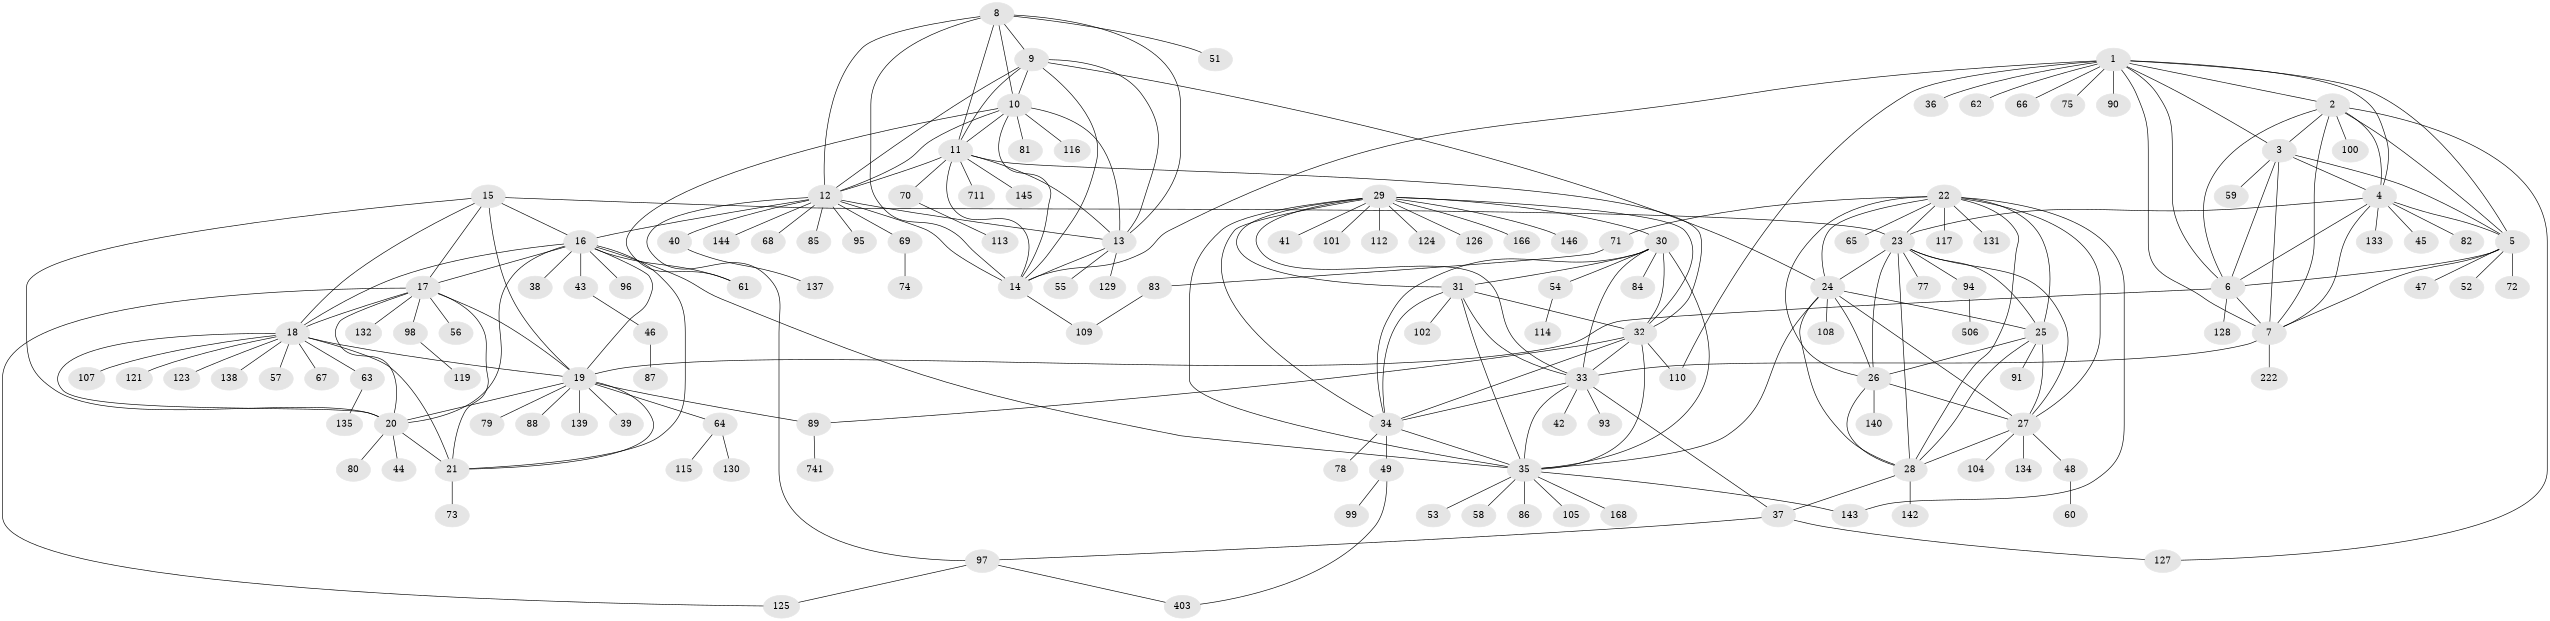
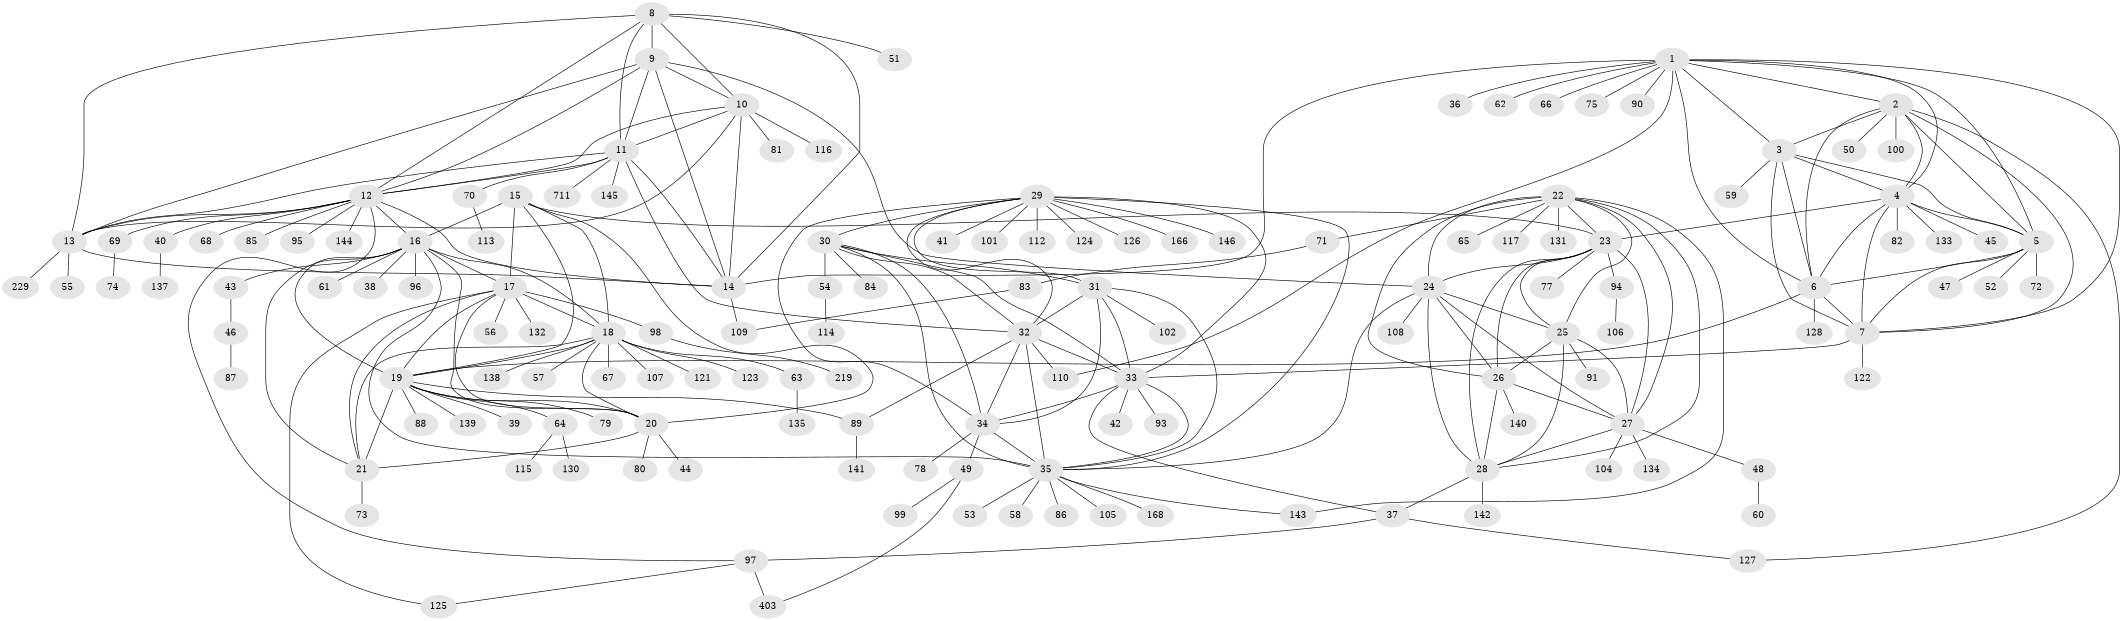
node "50": added
edge "10" -- "61": removed
node "129": label "129" -> "229"
node "506": label "506" -> "106"
node "119": label "119" -> "219"
node "222": label "222" -> "122"
node "741": label "741" -> "141"
